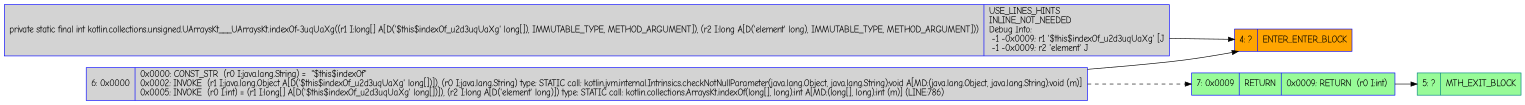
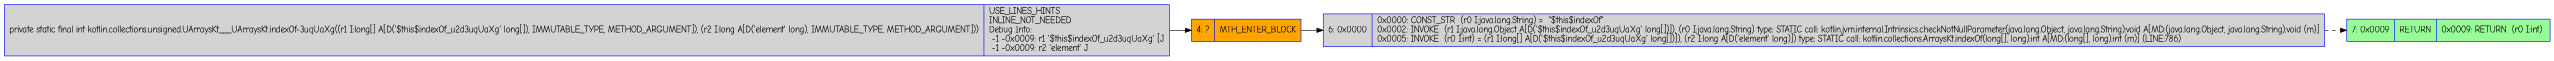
node "4: ?": text "ENTER_ENTER_BLOCK" -> "MTH_ENTER_BLOCK"
edge "6: 0x0000" -> "4: ?": reversed
node "5: ?": removed
